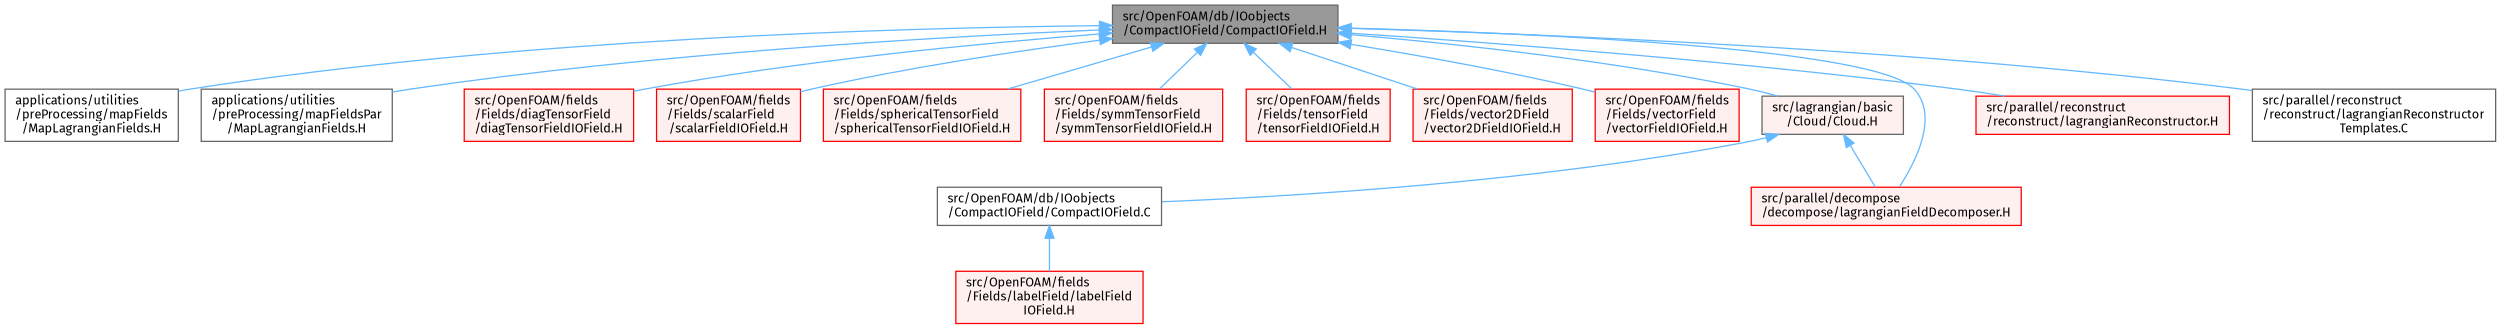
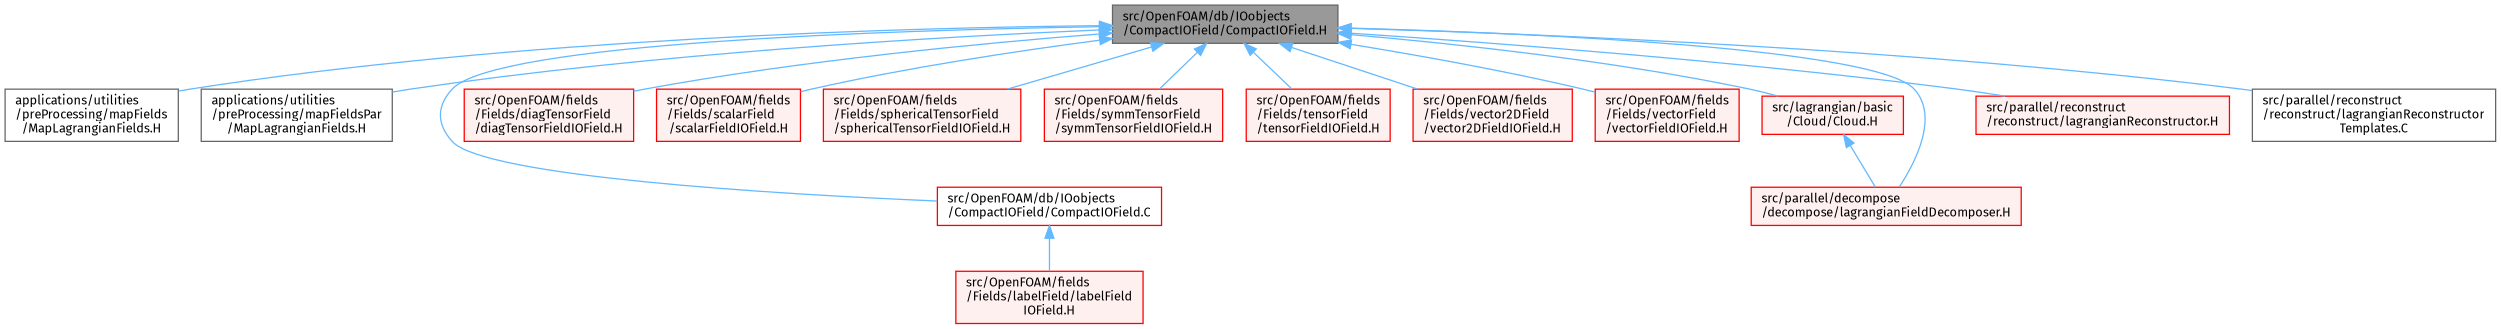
node "src/lagrangian/basic /Cloud/Cloud.H": color grey40 -> red
edge "src/OpenFOAM/db/IOobjects /CompactIOField/CompactIOField.C" -> "src/lagrangian/basic /Cloud/Cloud.H": now "src/OpenFOAM/db/IOobjects /CompactIOField/CompactIOField.C" -> "src/OpenFOAM/db/IOobjects /CompactIOField/CompactIOField.H"
node "src/OpenFOAM/db/IOobjects /CompactIOField/CompactIOField.C": color grey40 -> red
